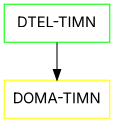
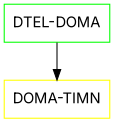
node "DTEL-TIMN": label "DTEL-TIMN" -> "DTEL-DOMA"
